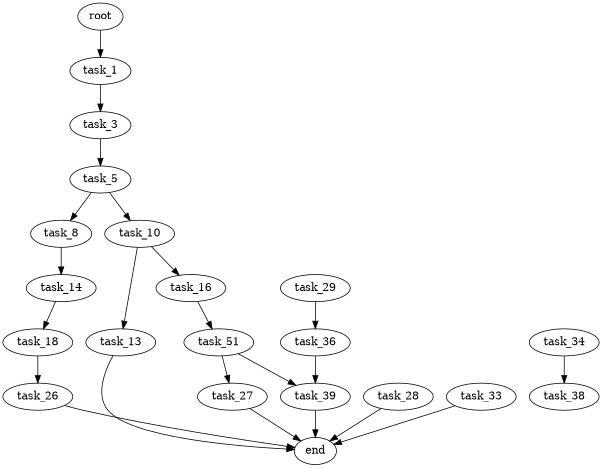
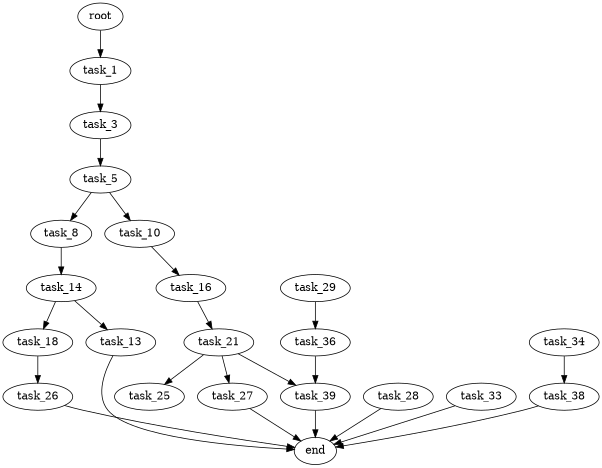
edge "task_10" -> "task_13": now "task_14" -> "task_13"
node "task_51": label "task_51" -> "task_21"
node "task_25": added
edge "task_38" -> "end": added
